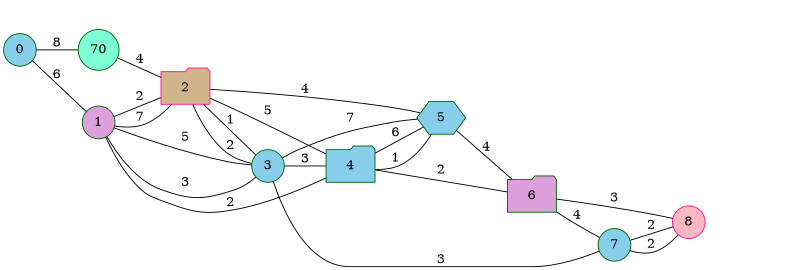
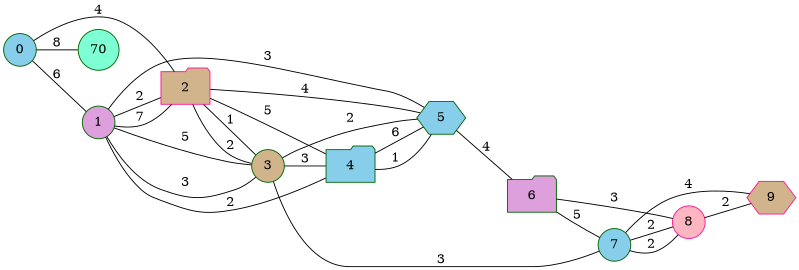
edge "5" -- "1": added, label "3"
edge "70" -- "2": now "0" -- "2"
edge "5" -- "3": label "7" -> "2"
node "3": fillcolor skyblue -> tan
edge "4" -- "6": removed, label "2"
node "9": added
edge "6" -- "7": label "4" -> "5"
